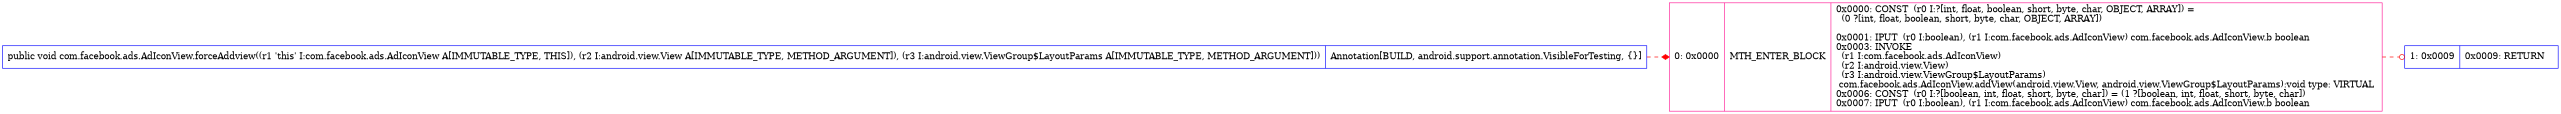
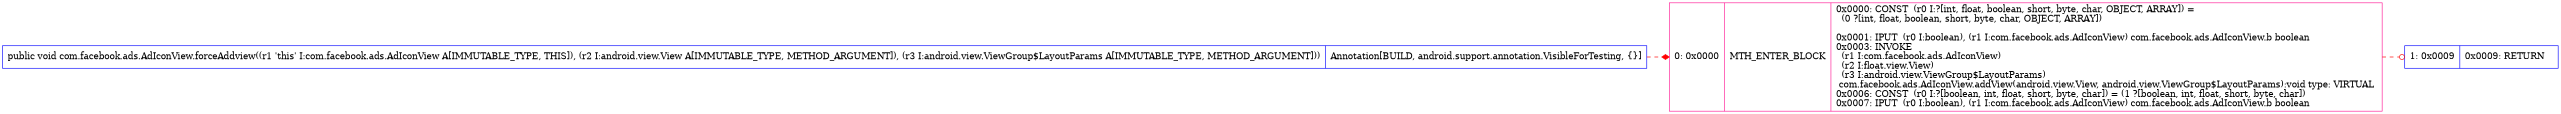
node "0: 0x0000": text "(r2 I:android.view.View)" -> "(r2 I:float.view.View)"
